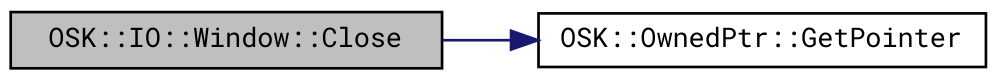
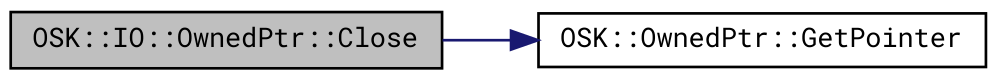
node "OSK::IO::Window::Close": label "OSK::IO::Window::Close" -> "OSK::IO::OwnedPtr::Close"
